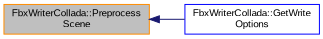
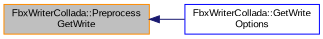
node "FbxWriterCollada::Preprocess Scene": label "FbxWriterCollada::Preprocess Scene" -> "FbxWriterCollada::Preprocess GetWrite"
